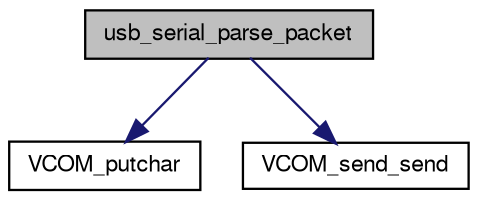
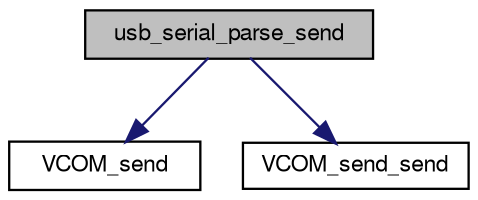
node "usb_serial_parse_packet": label "usb_serial_parse_packet" -> "usb_serial_parse_send"
node "VCOM_putchar": label "VCOM_putchar" -> "VCOM_send"
